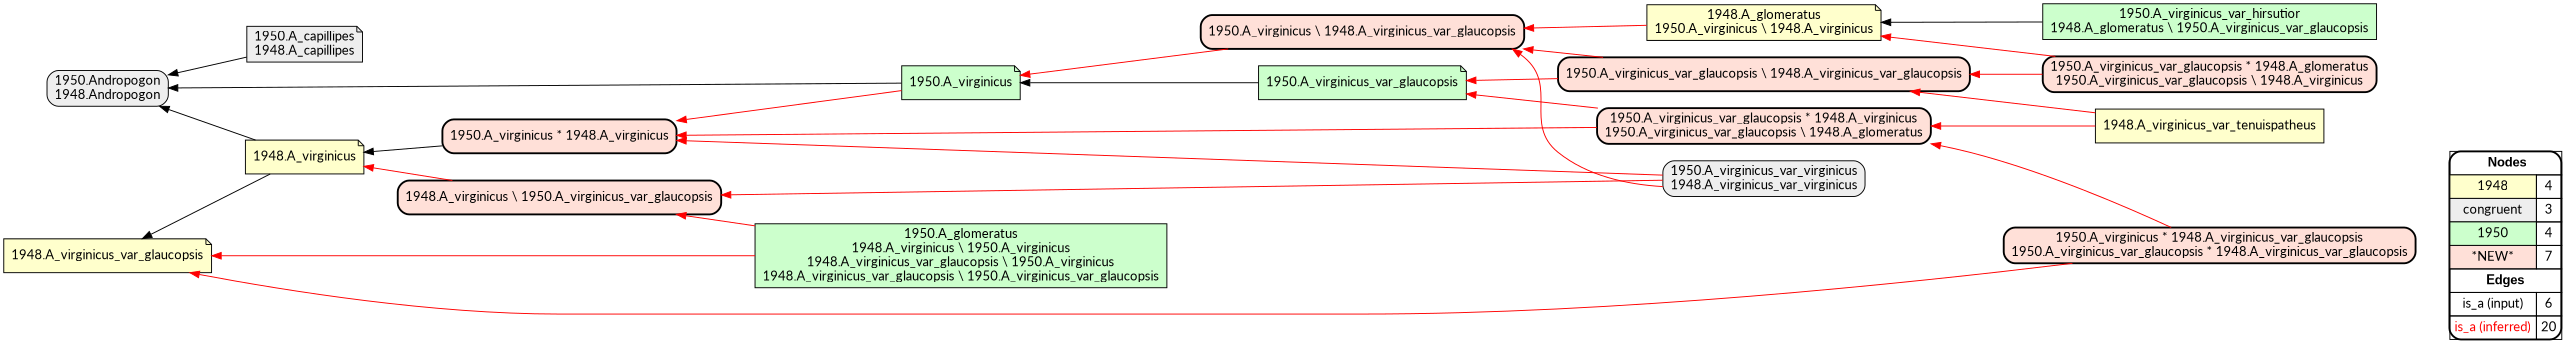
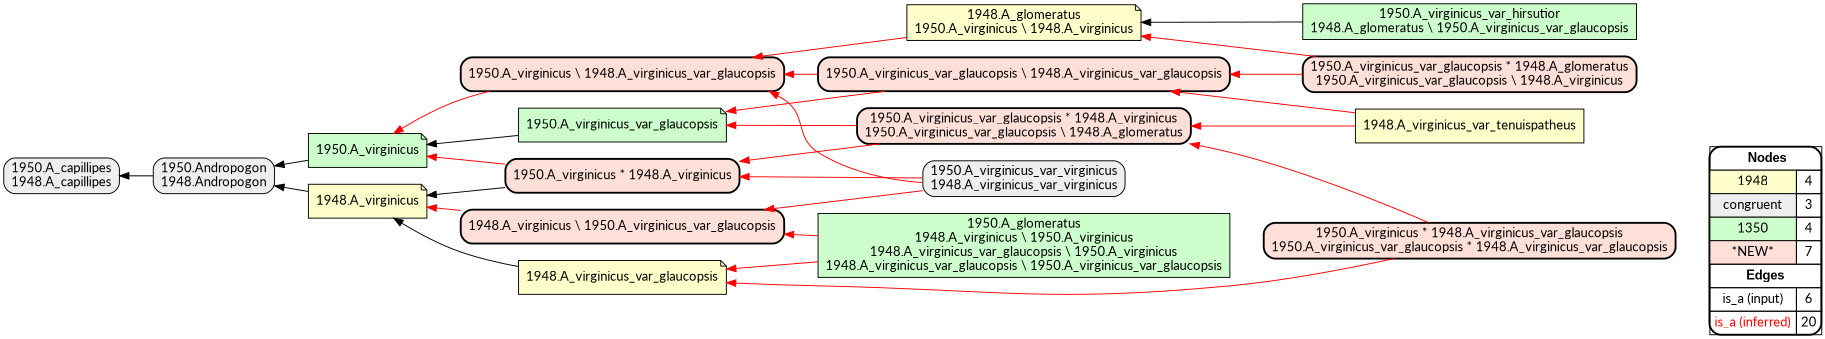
node "1950.A_capillipes 1948.A_capillipes": shape note -> box
edge "1950.A_capillipes 1948.A_capillipes" -> "1950.Andropogon 1948.Andropogon": reversed
edge "1950.A_virginicus" -> "1950.A_virginicus * 1948.A_virginicus": reversed
edge "1948.A_virginicus" -> "1948.A_virginicus_var_glaucopsis": reversed
node "Nodes": text "1950" -> "1350"
